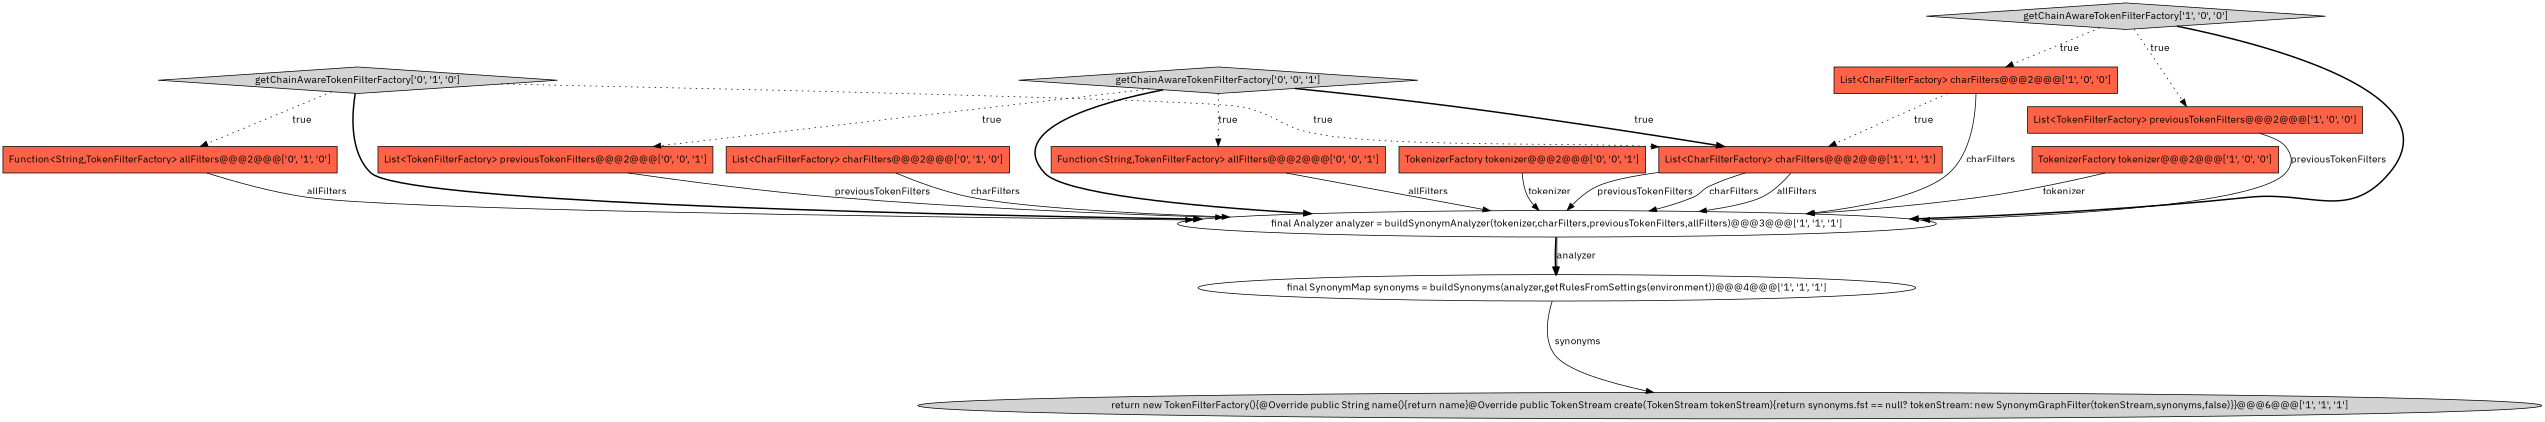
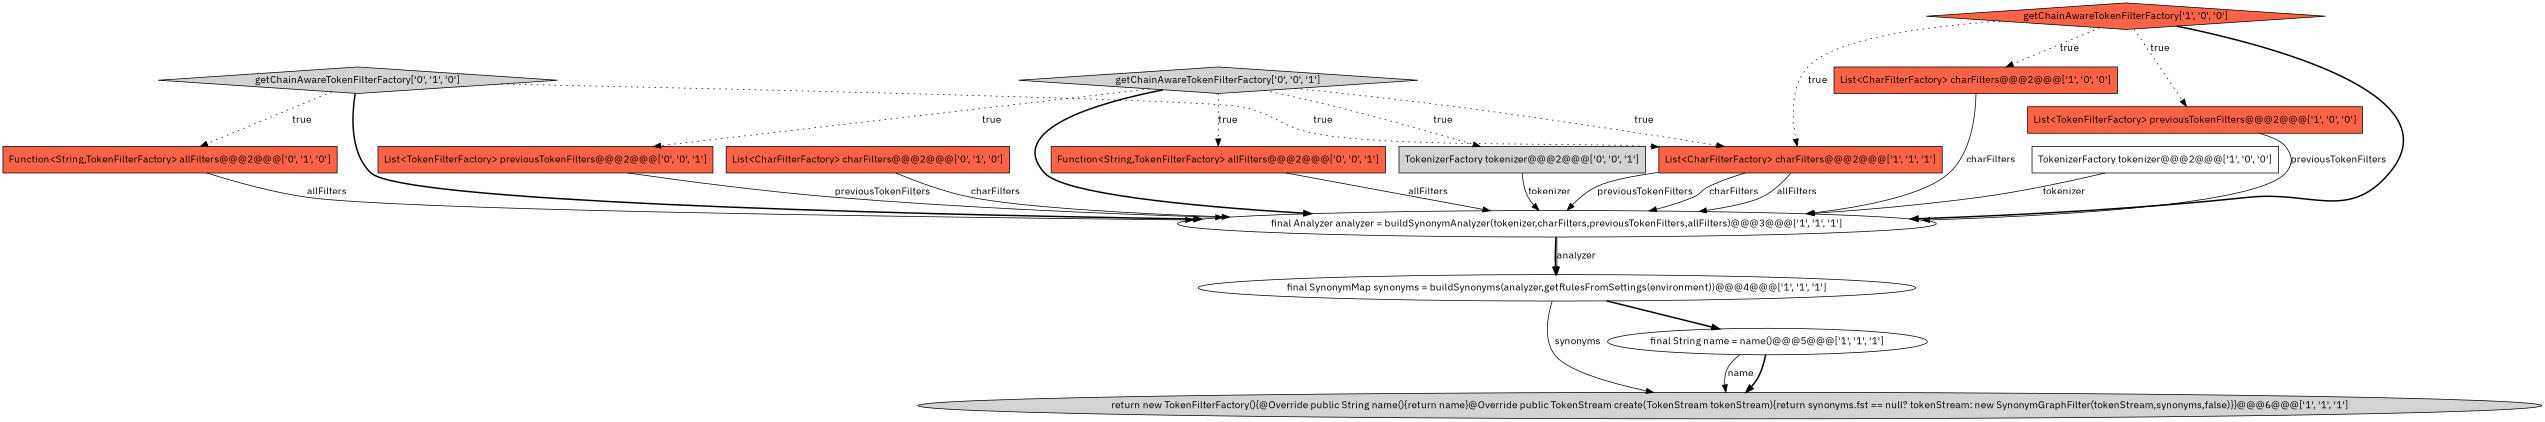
node "getChainAwareTokenFilterFactory['1', '0', '0']": fillcolor lightgray -> tomato
edge "getChainAwareTokenFilterFactory['0', '0', '1']" -> "List<CharFilterFactory> charFilters@@@2@@@['1', '1', '1']": style bold -> dotted
edge "getChainAwareTokenFilterFactory['0', '0', '1']" -> "TokenizerFactory tokenizer@@@2@@@['0', '0', '1']": added, label "true"
edge "List<CharFilterFactory> charFilters@@@2@@@['1', '0', '0']" -> "List<CharFilterFactory> charFilters@@@2@@@['1', '1', '1']": now "getChainAwareTokenFilterFactory['1', '0', '0']" -> "List<CharFilterFactory> charFilters@@@2@@@['1', '1', '1']"
node "TokenizerFactory tokenizer@@@2@@@['0', '0', '1']": fillcolor tomato -> lightgray
node "TokenizerFactory tokenizer@@@2@@@['1', '0', '0']": fillcolor tomato -> white
node "final String name = name()@@@5@@@['1', '1', '1']": added
